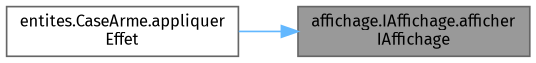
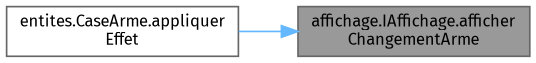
node "affichage.IAffichage.afficher IAffichage": label "affichage.IAffichage.afficher IAffichage" -> "affichage.IAffichage.afficher ChangementArme"
